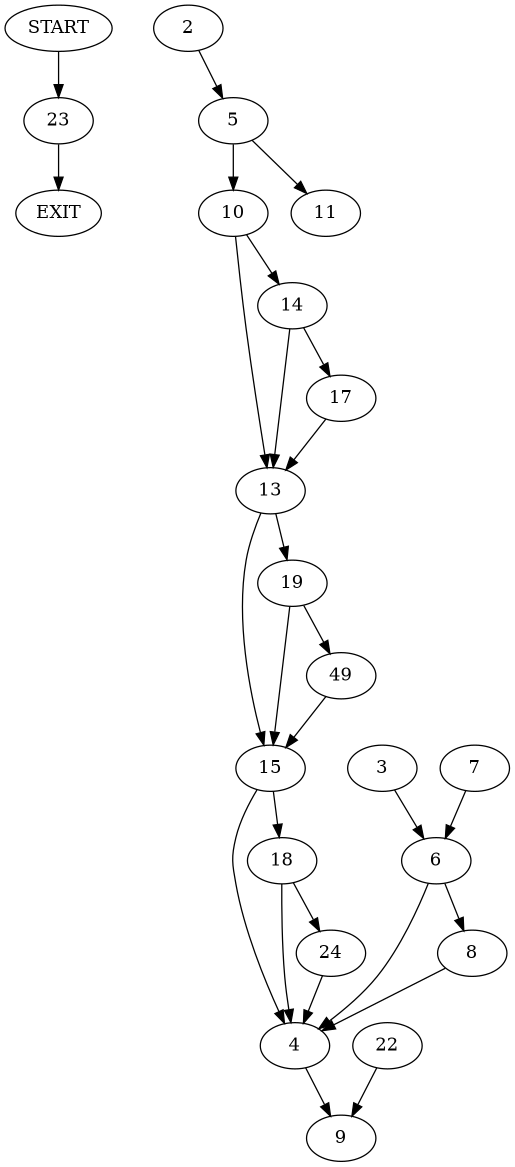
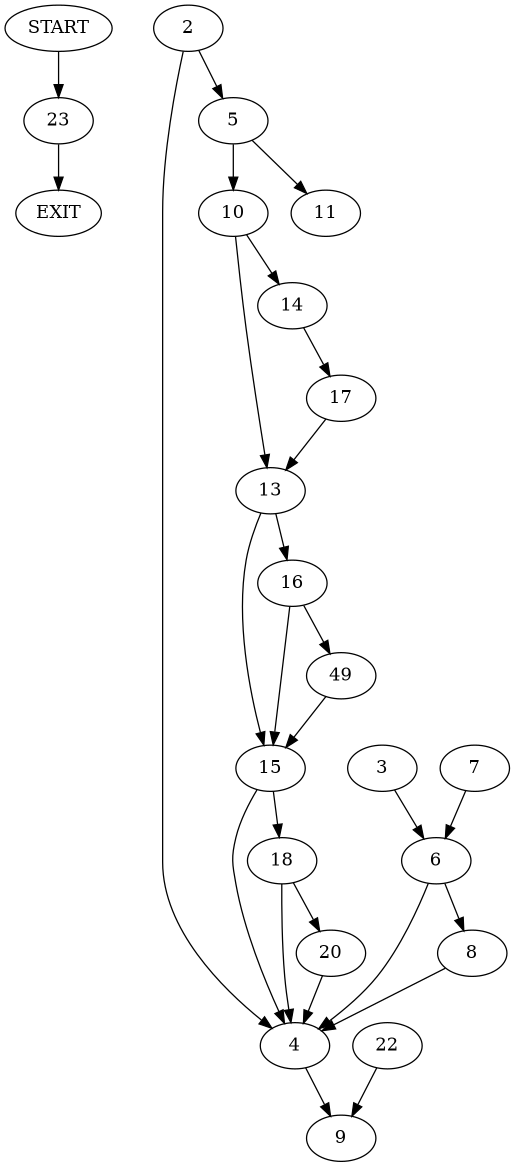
edge "14" -> "13": removed
edge "2" -> "4": added
node "19": label "19" -> "16"
node "24": label "24" -> "20"
